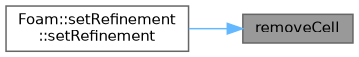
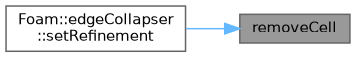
node "Foam::setRefinement ::setRefinement": label "Foam::setRefinement ::setRefinement" -> "Foam::edgeCollapser ::setRefinement"
